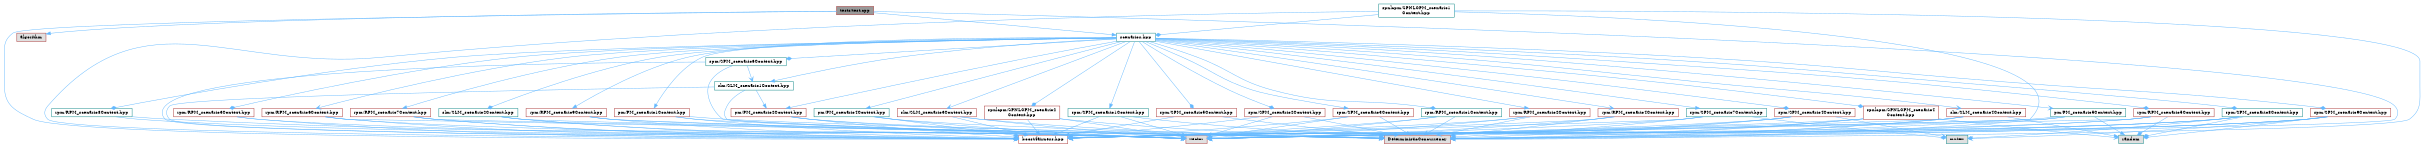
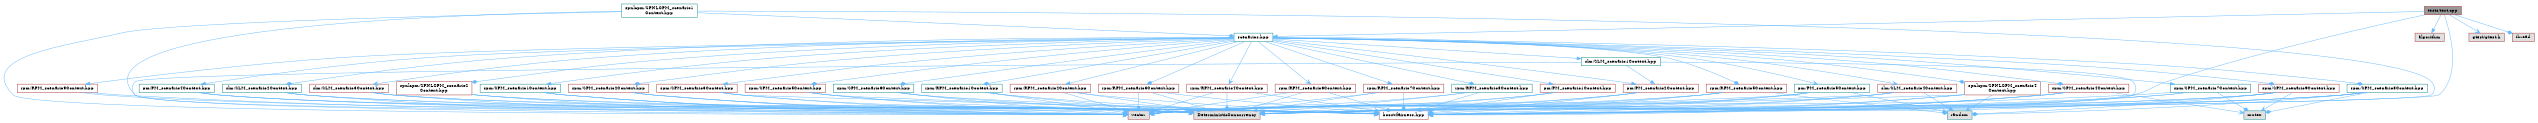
node "gtest/gtest.h": added
node "thread": added
edge "spm/SPM_scenario6Context.hpp" -> "slm/SLM_scenario1Context.hpp": now "spm/SPM_scenario6Context.hpp" -> "DeterministicConcurrency"
edge "rpm/RPM_scenario3Context.hpp" -> "DeterministicConcurrency": added
edge "rpm/RPM_scenario8Context.hpp" -> "DeterministicConcurrency": added
edge "spm/SPM_scenario5Context.hpp" -> "vector": added
edge "rpm/RPM_scenario9Context.hpp" -> "boost/fairness.hpp": removed
